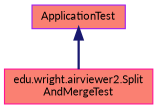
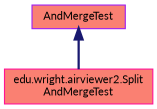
node "ApplicationTest": label "ApplicationTest" -> "AndMergeTest"
